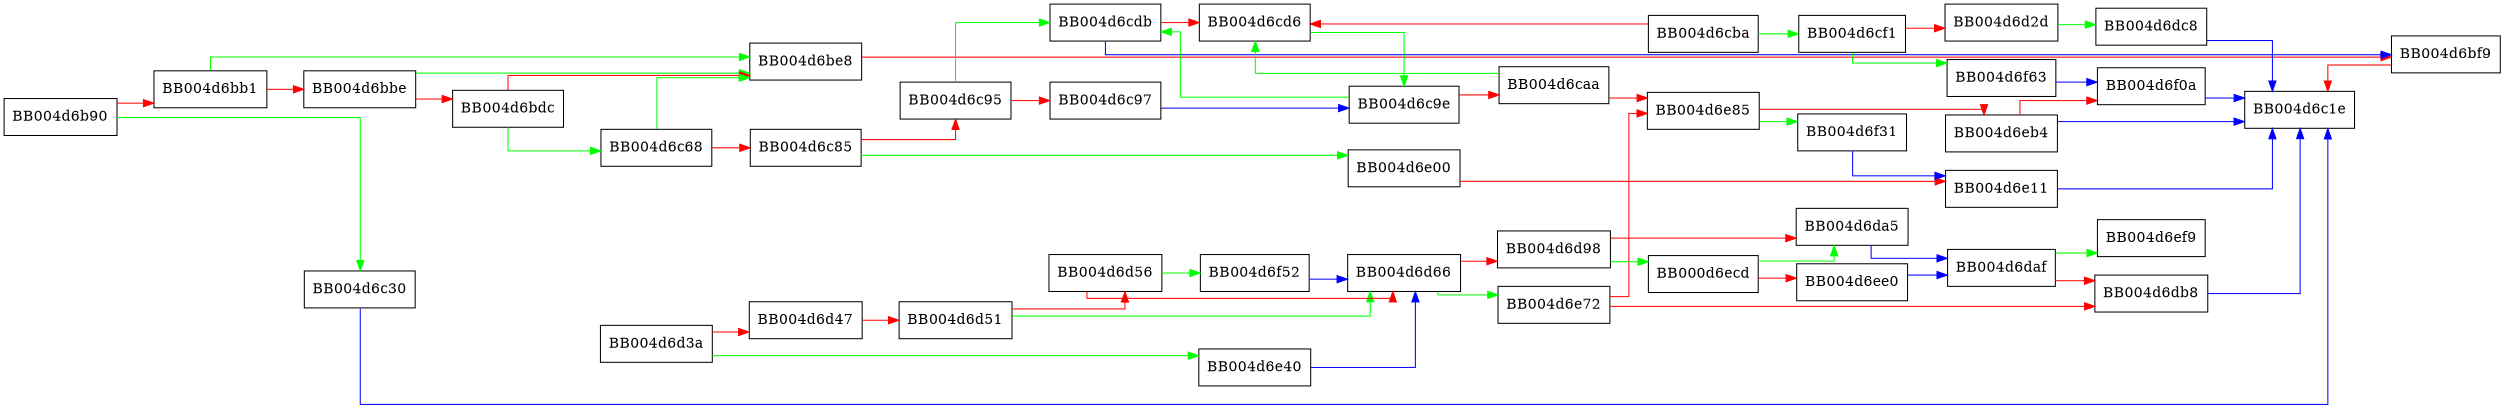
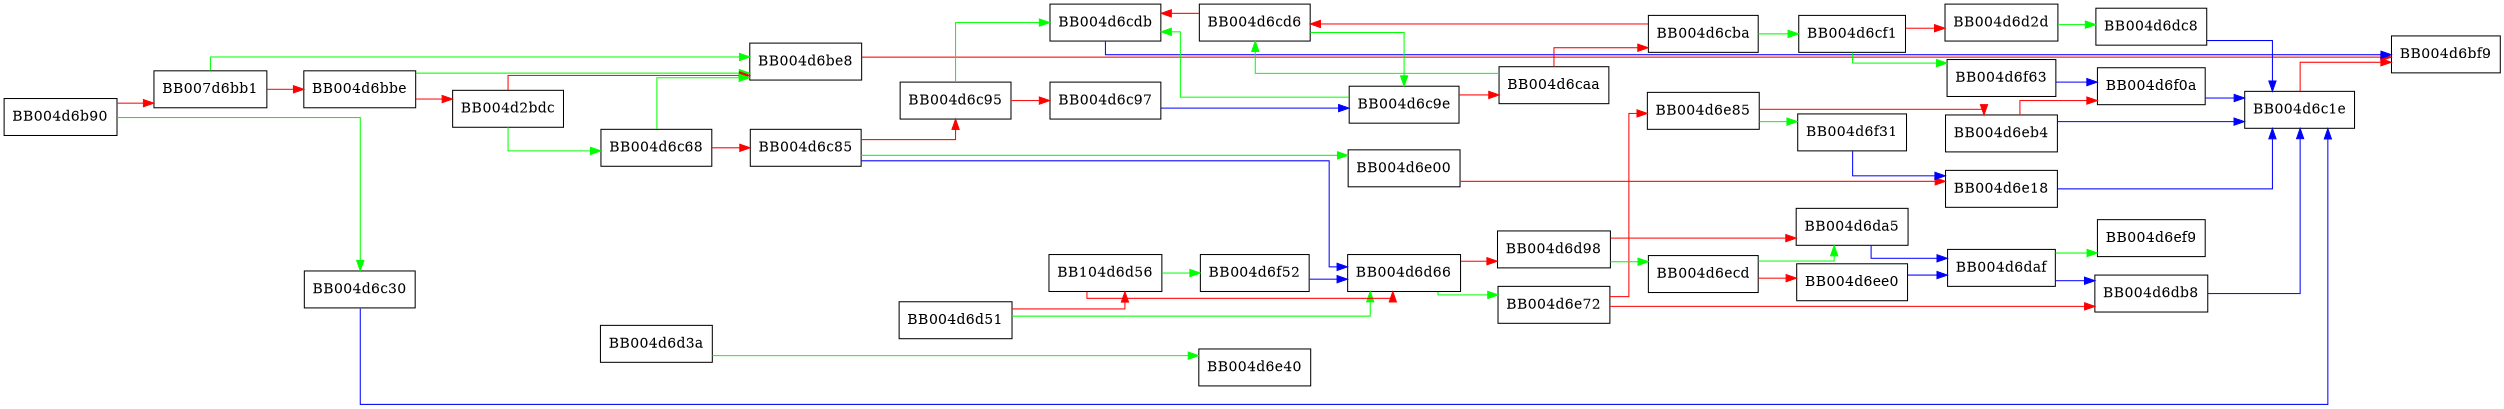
edge "BB004d6cdb" -> "BB004d6cd6": reversed
edge "BB004d6bf9" -> "BB004d6c1e": reversed
node "BB004d6bb1": label "BB004d6bb1" -> "BB007d6bb1"
edge "BB004d6caa" -> "BB004d6e85": now "BB004d6caa" -> "BB004d6cba"
node "BB004d6bdc": label "BB004d6bdc" -> "BB004d2bdc"
node "BB004d6e11": label "BB004d6e11" -> "BB004d6e18"
node "BB004d6d56": label "BB004d6d56" -> "BB104d6d56"
node "BB000d6ecd": label "BB000d6ecd" -> "BB004d6ecd"
edge "BB004d6daf" -> "BB004d6db8": color red -> blue
node "BB004d6d47": removed
edge "BB004d6e40" -> "BB004d6d66": now "BB004d6c85" -> "BB004d6d66"
